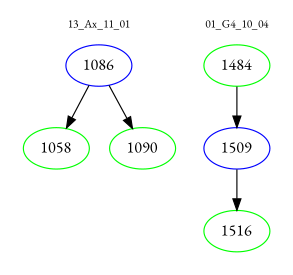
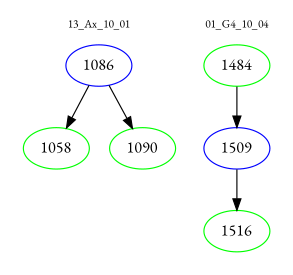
cluster "13_Ax_11_01": label "13_Ax_11_01" -> "13_Ax_10_01"
